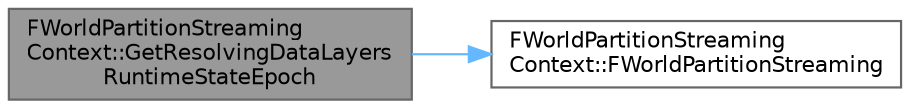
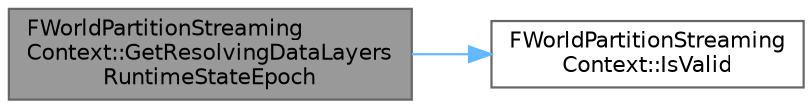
node "FWorldPartitionStreaming Context::FWorldPartitionStreaming": label "FWorldPartitionStreaming Context::FWorldPartitionStreaming" -> "FWorldPartitionStreaming Context::IsValid"
